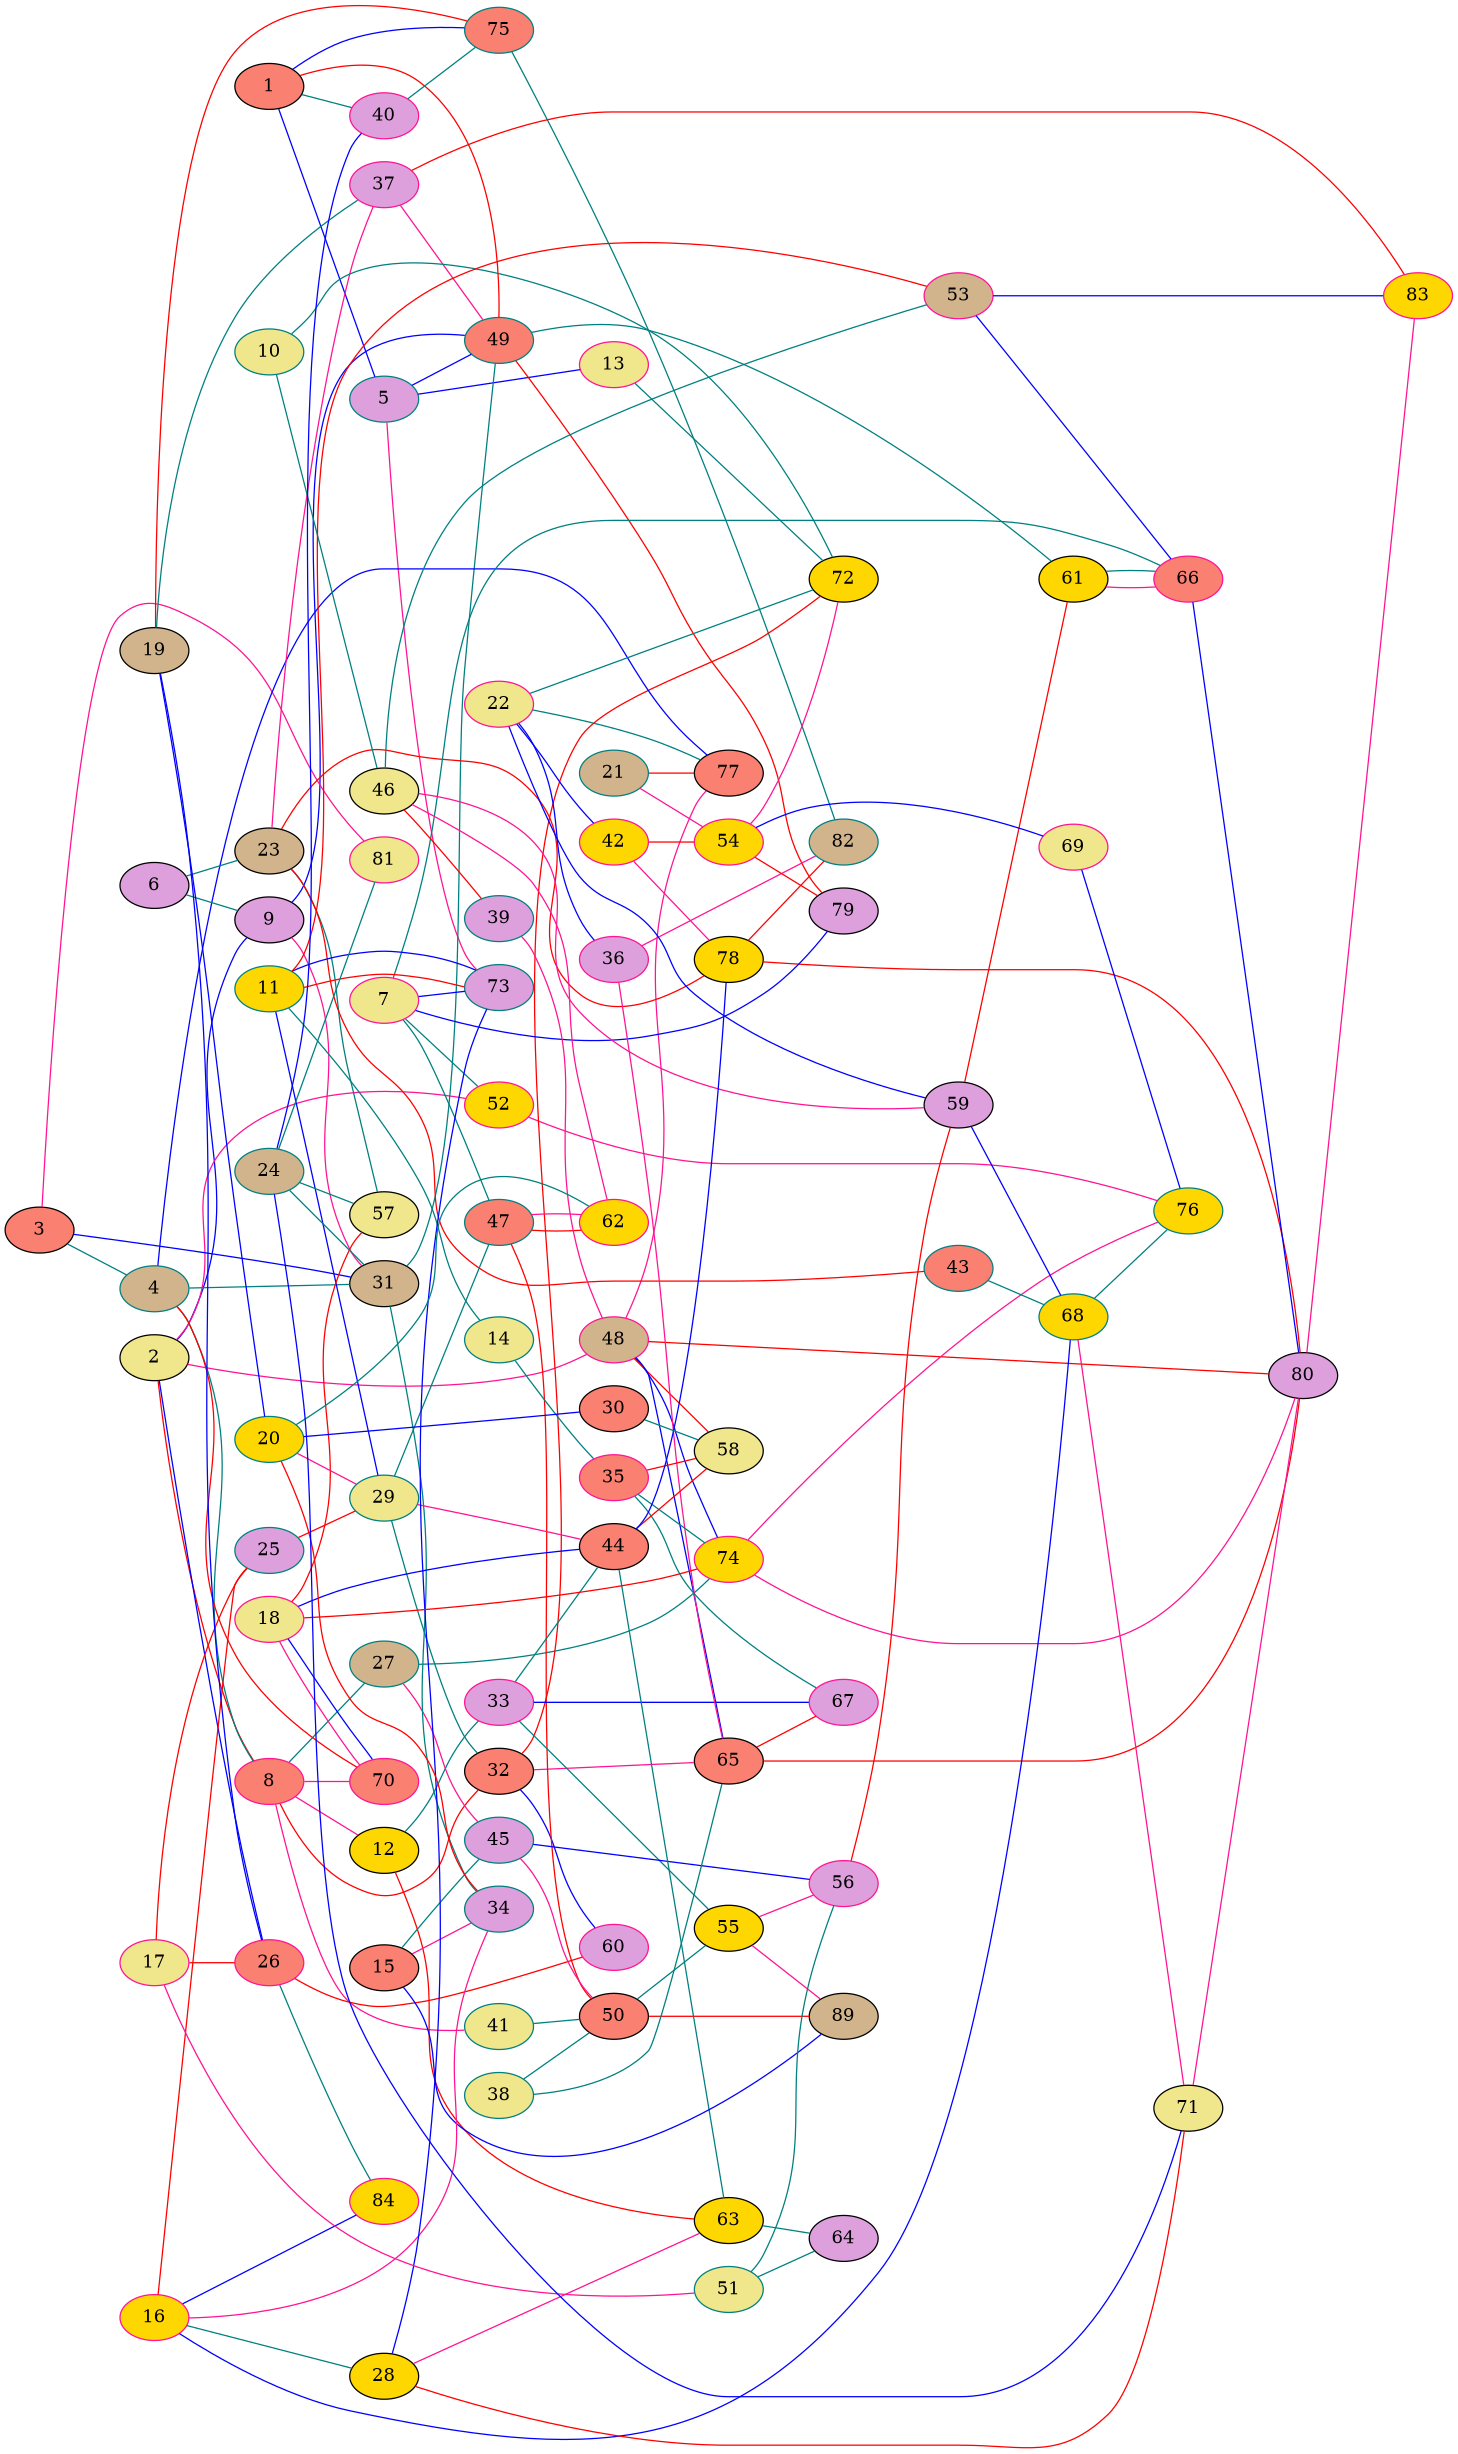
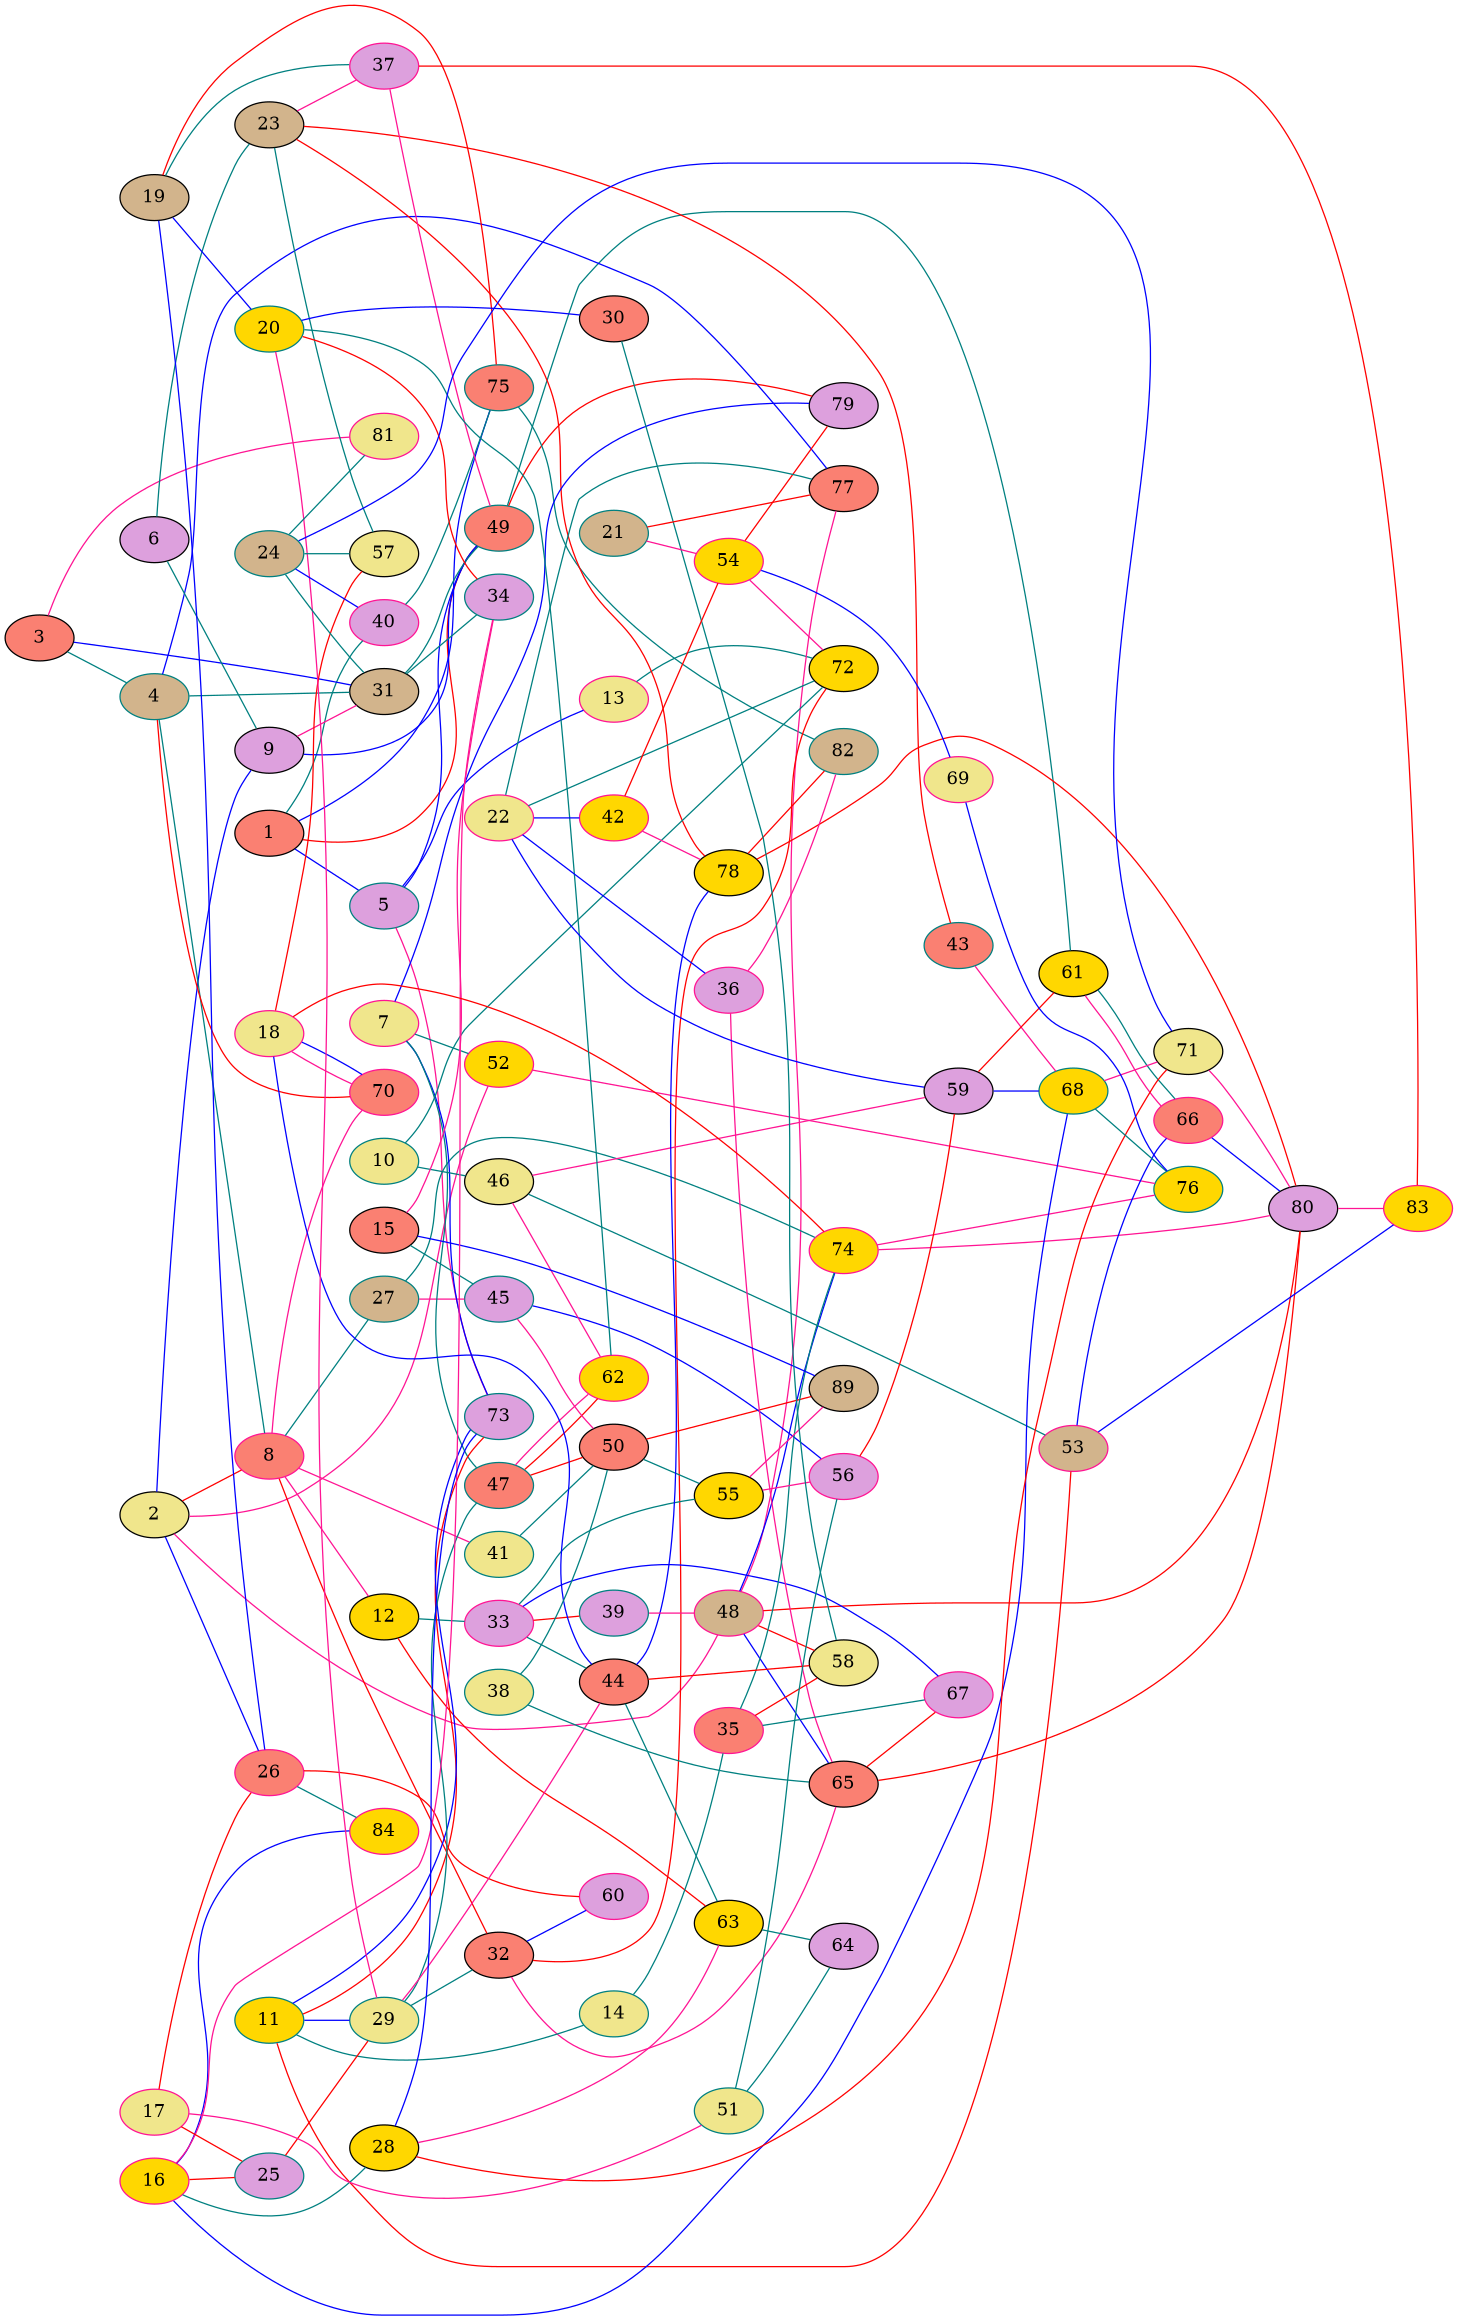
edge "66" -- "7": removed
edge "46" -- "39": now "33" -- "39"
edge "43" -- "68": color teal -> deeppink
